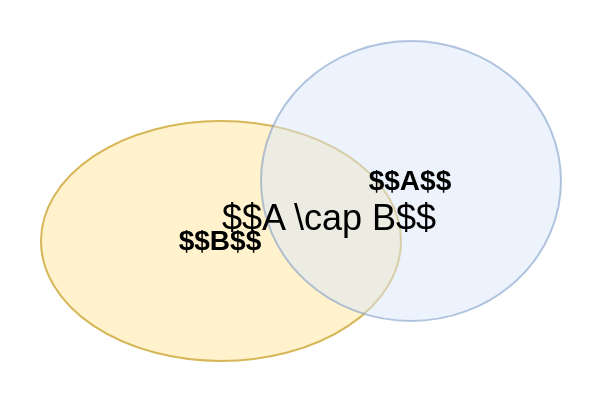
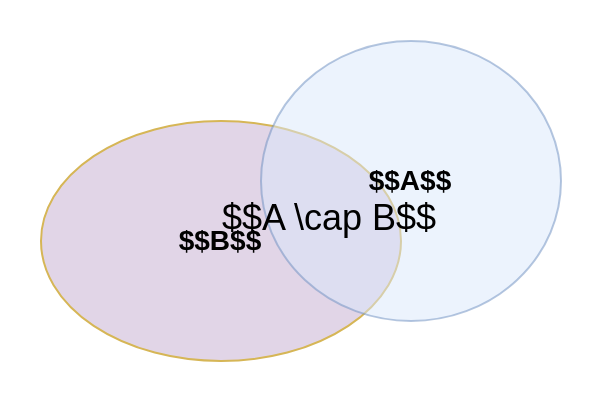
node "$$B$$": fillcolor #fff2cc -> #e1d5e7
